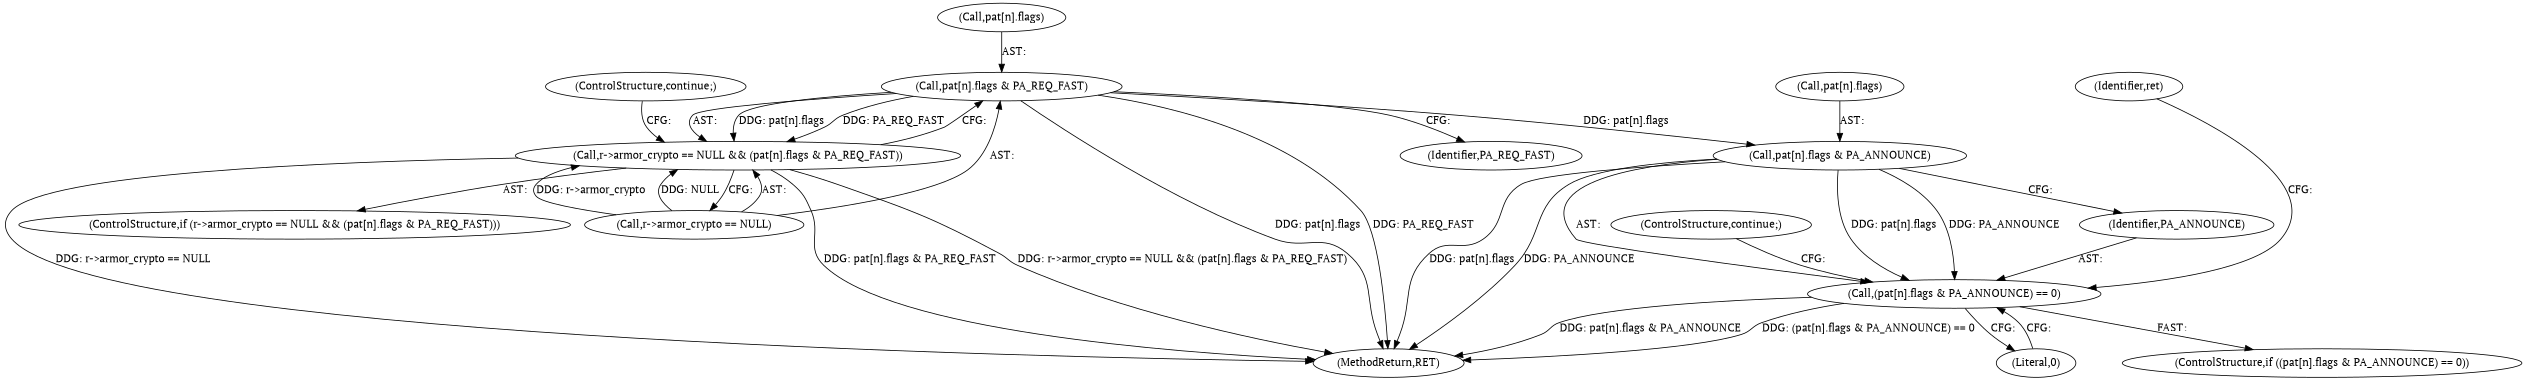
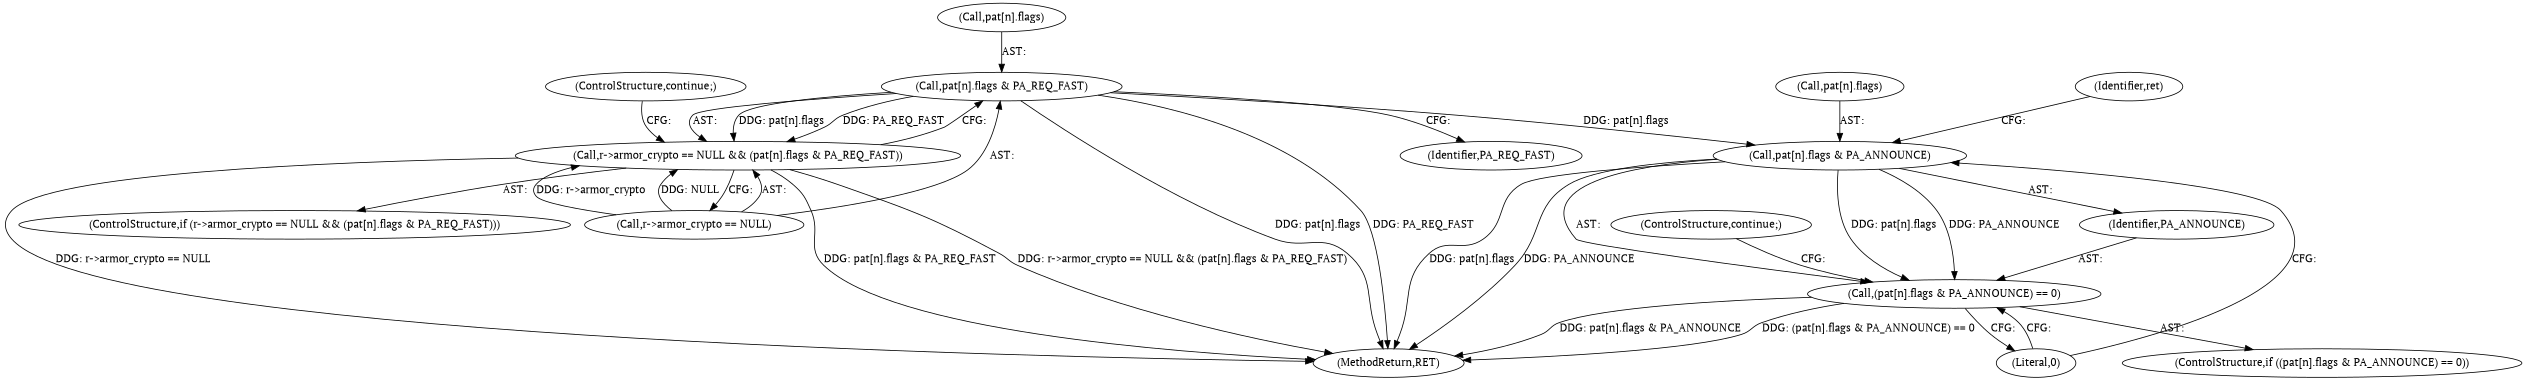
edge "(Call,pat[n].flags & PA_ANNOUNCE)" -> "(Identifier,PA_ANNOUNCE)": label "CFG: " -> "AST: "
edge "(Literal,0)" -> "(Call,pat[n].flags & PA_ANNOUNCE)": added, label "CFG:"
edge "(Identifier,ret)" -> "(Call,(pat[n].flags & PA_ANNOUNCE) == 0)": now "(Identifier,ret)" -> "(Call,pat[n].flags & PA_ANNOUNCE)"
edge "(Call,(pat[n].flags & PA_ANNOUNCE) == 0)" -> "(ControlStructure,if ((pat[n].flags & PA_ANNOUNCE) == 0))": label "FAST: " -> "AST: "
